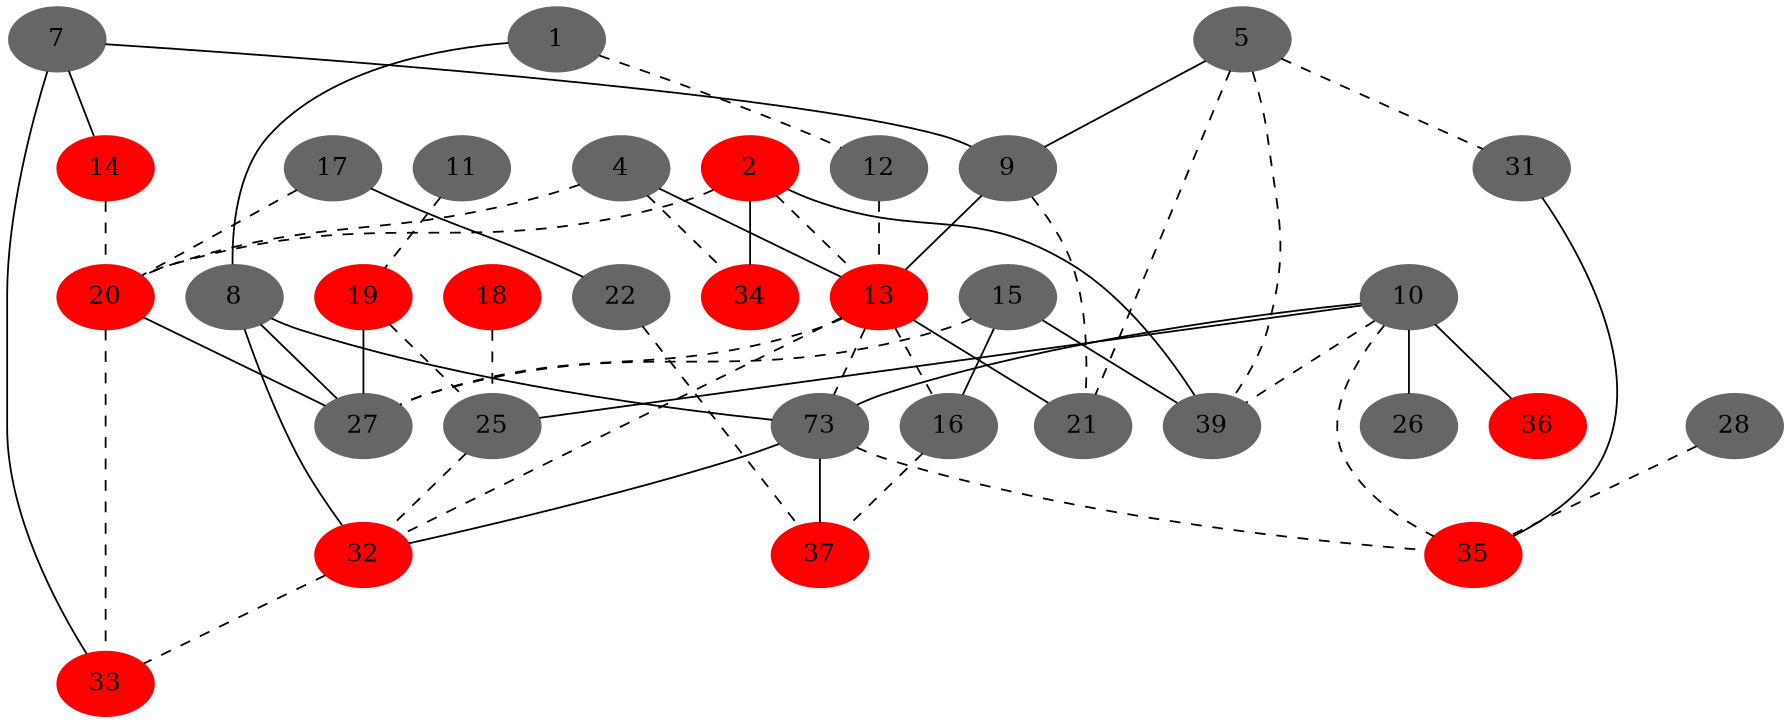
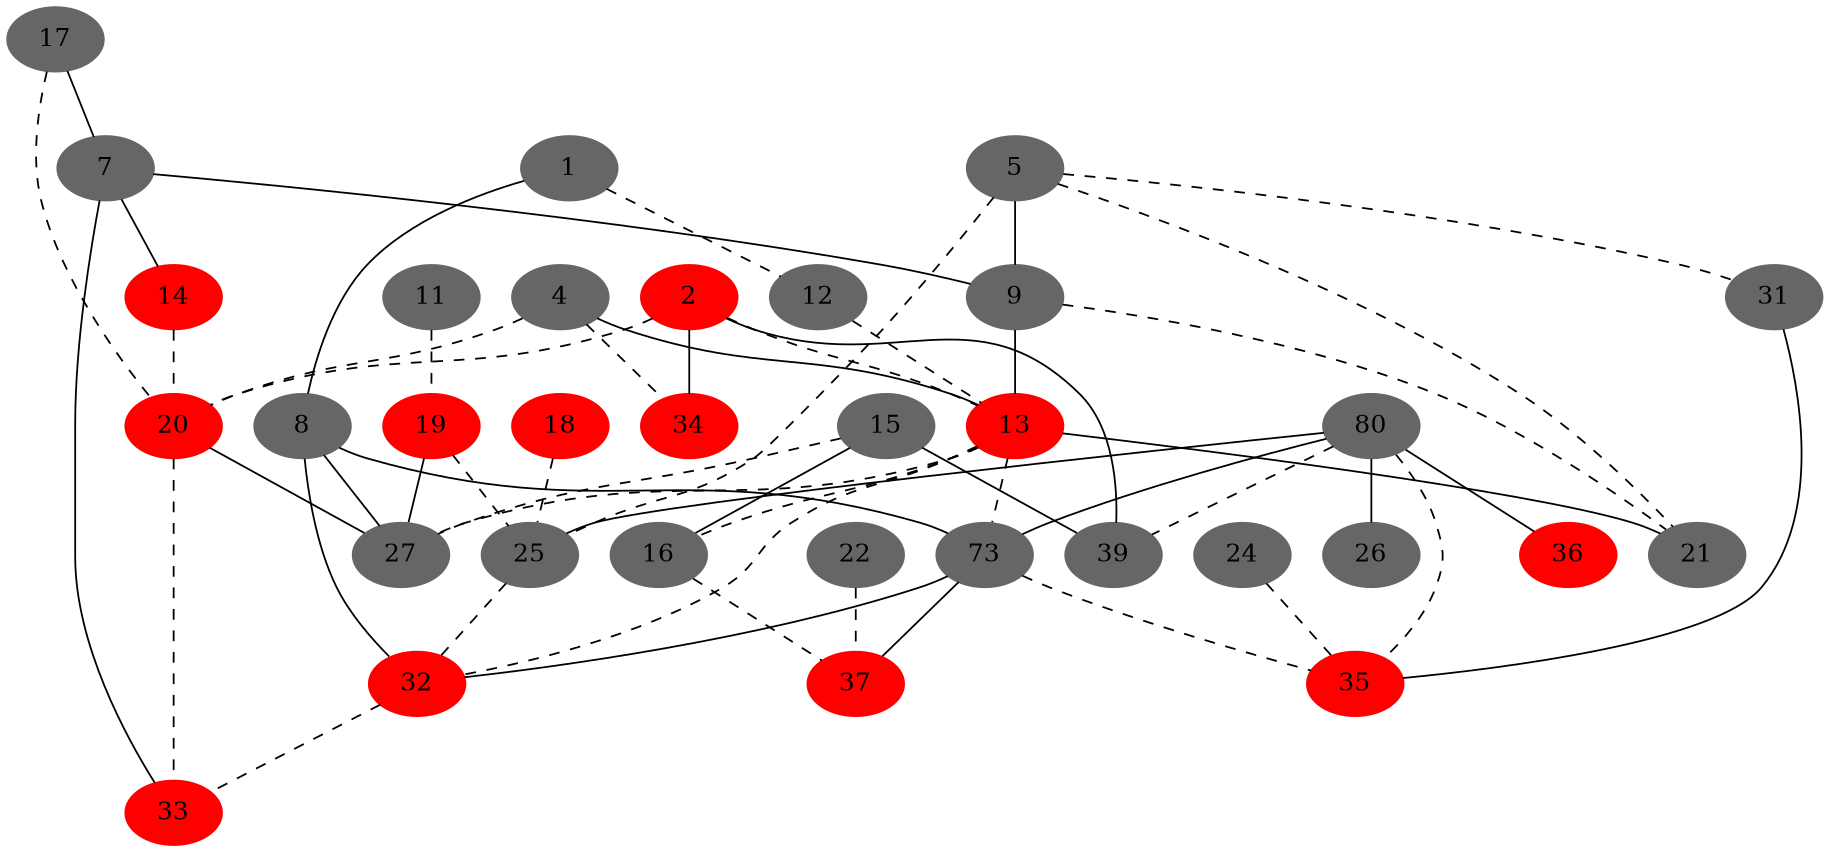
edge "5" -- "39": now "5" -- "25"
edge "17" -- "22": now "17" -- "7"
node "10": label "10" -> "80"
node "28": label "28" -> "24"
